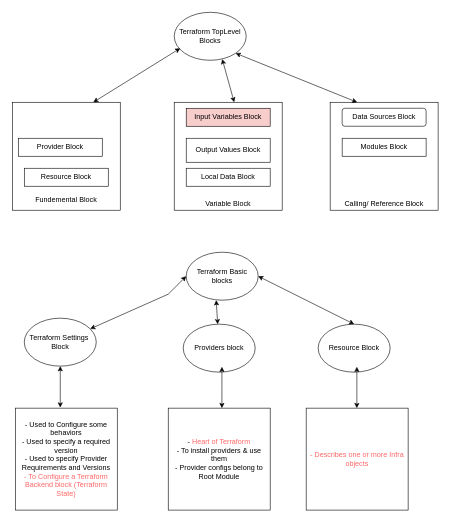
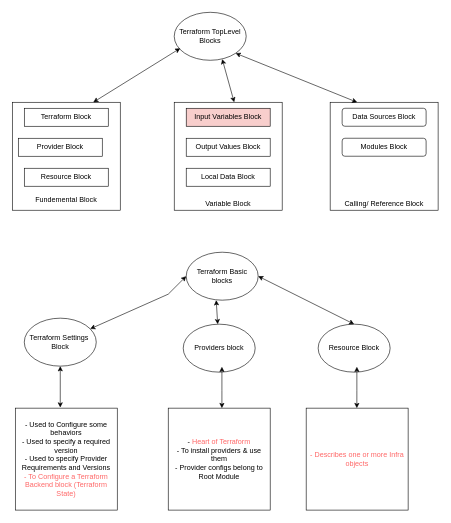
node "Terraform Block": added
node "Modules Block": shape rectangle -> rounded rectangle
node "Output Values Block": size 84x24 -> 84x18
